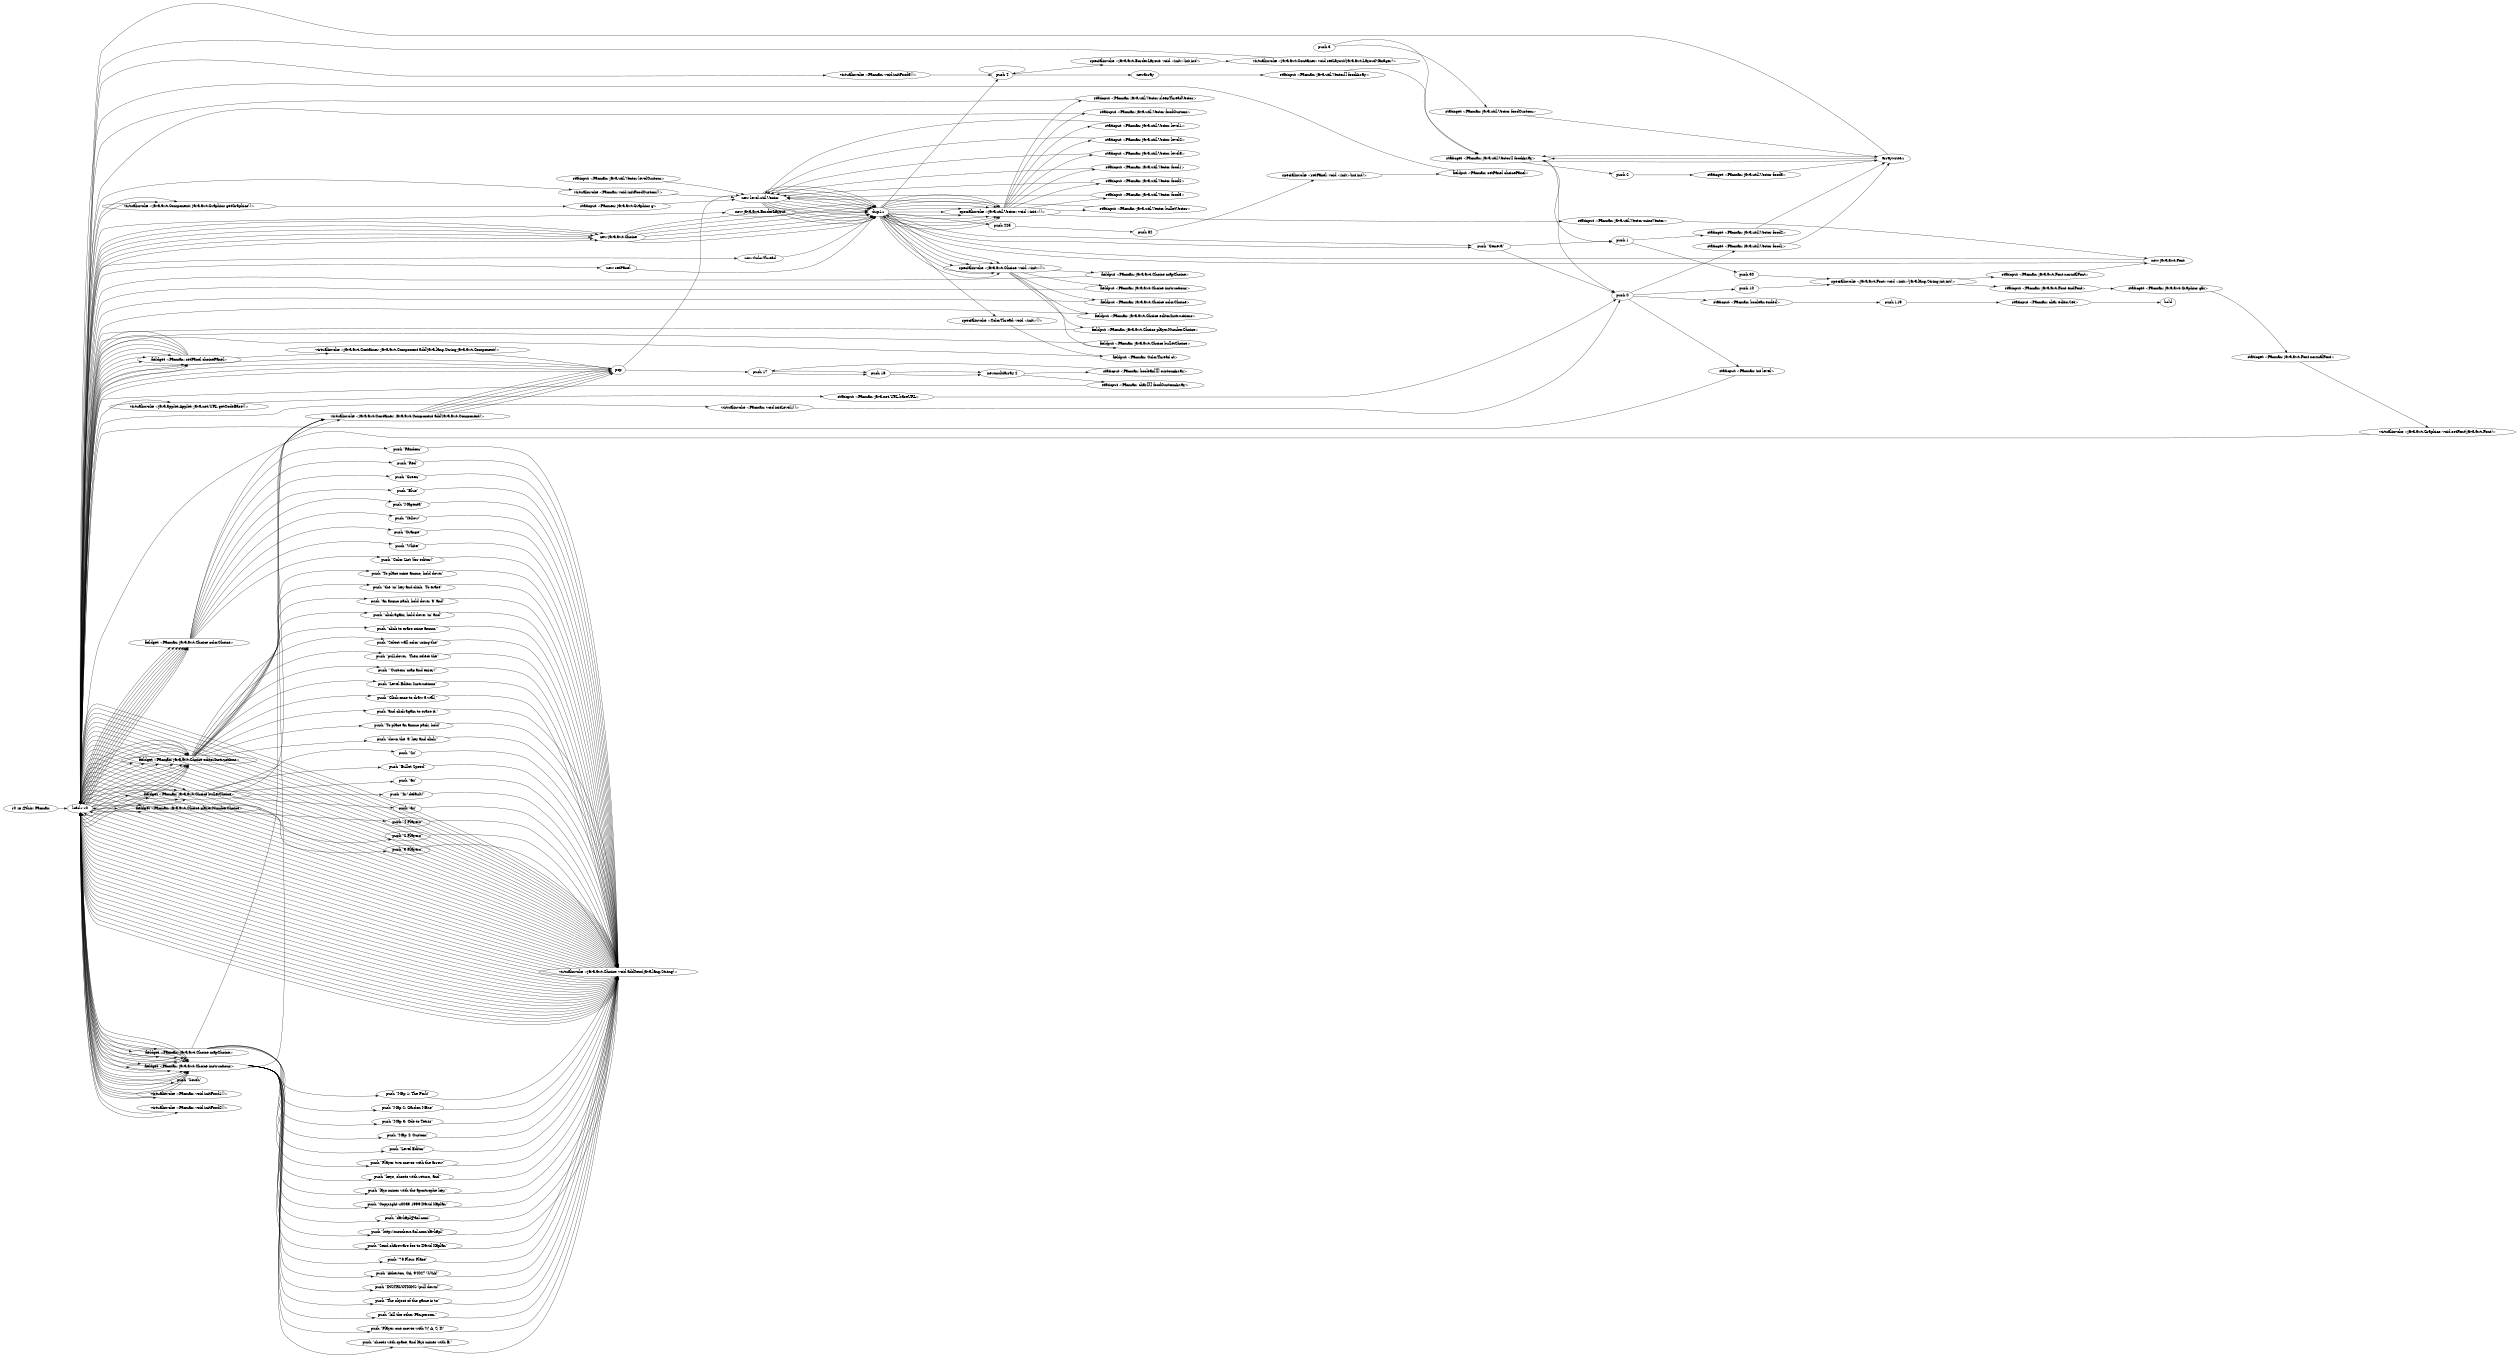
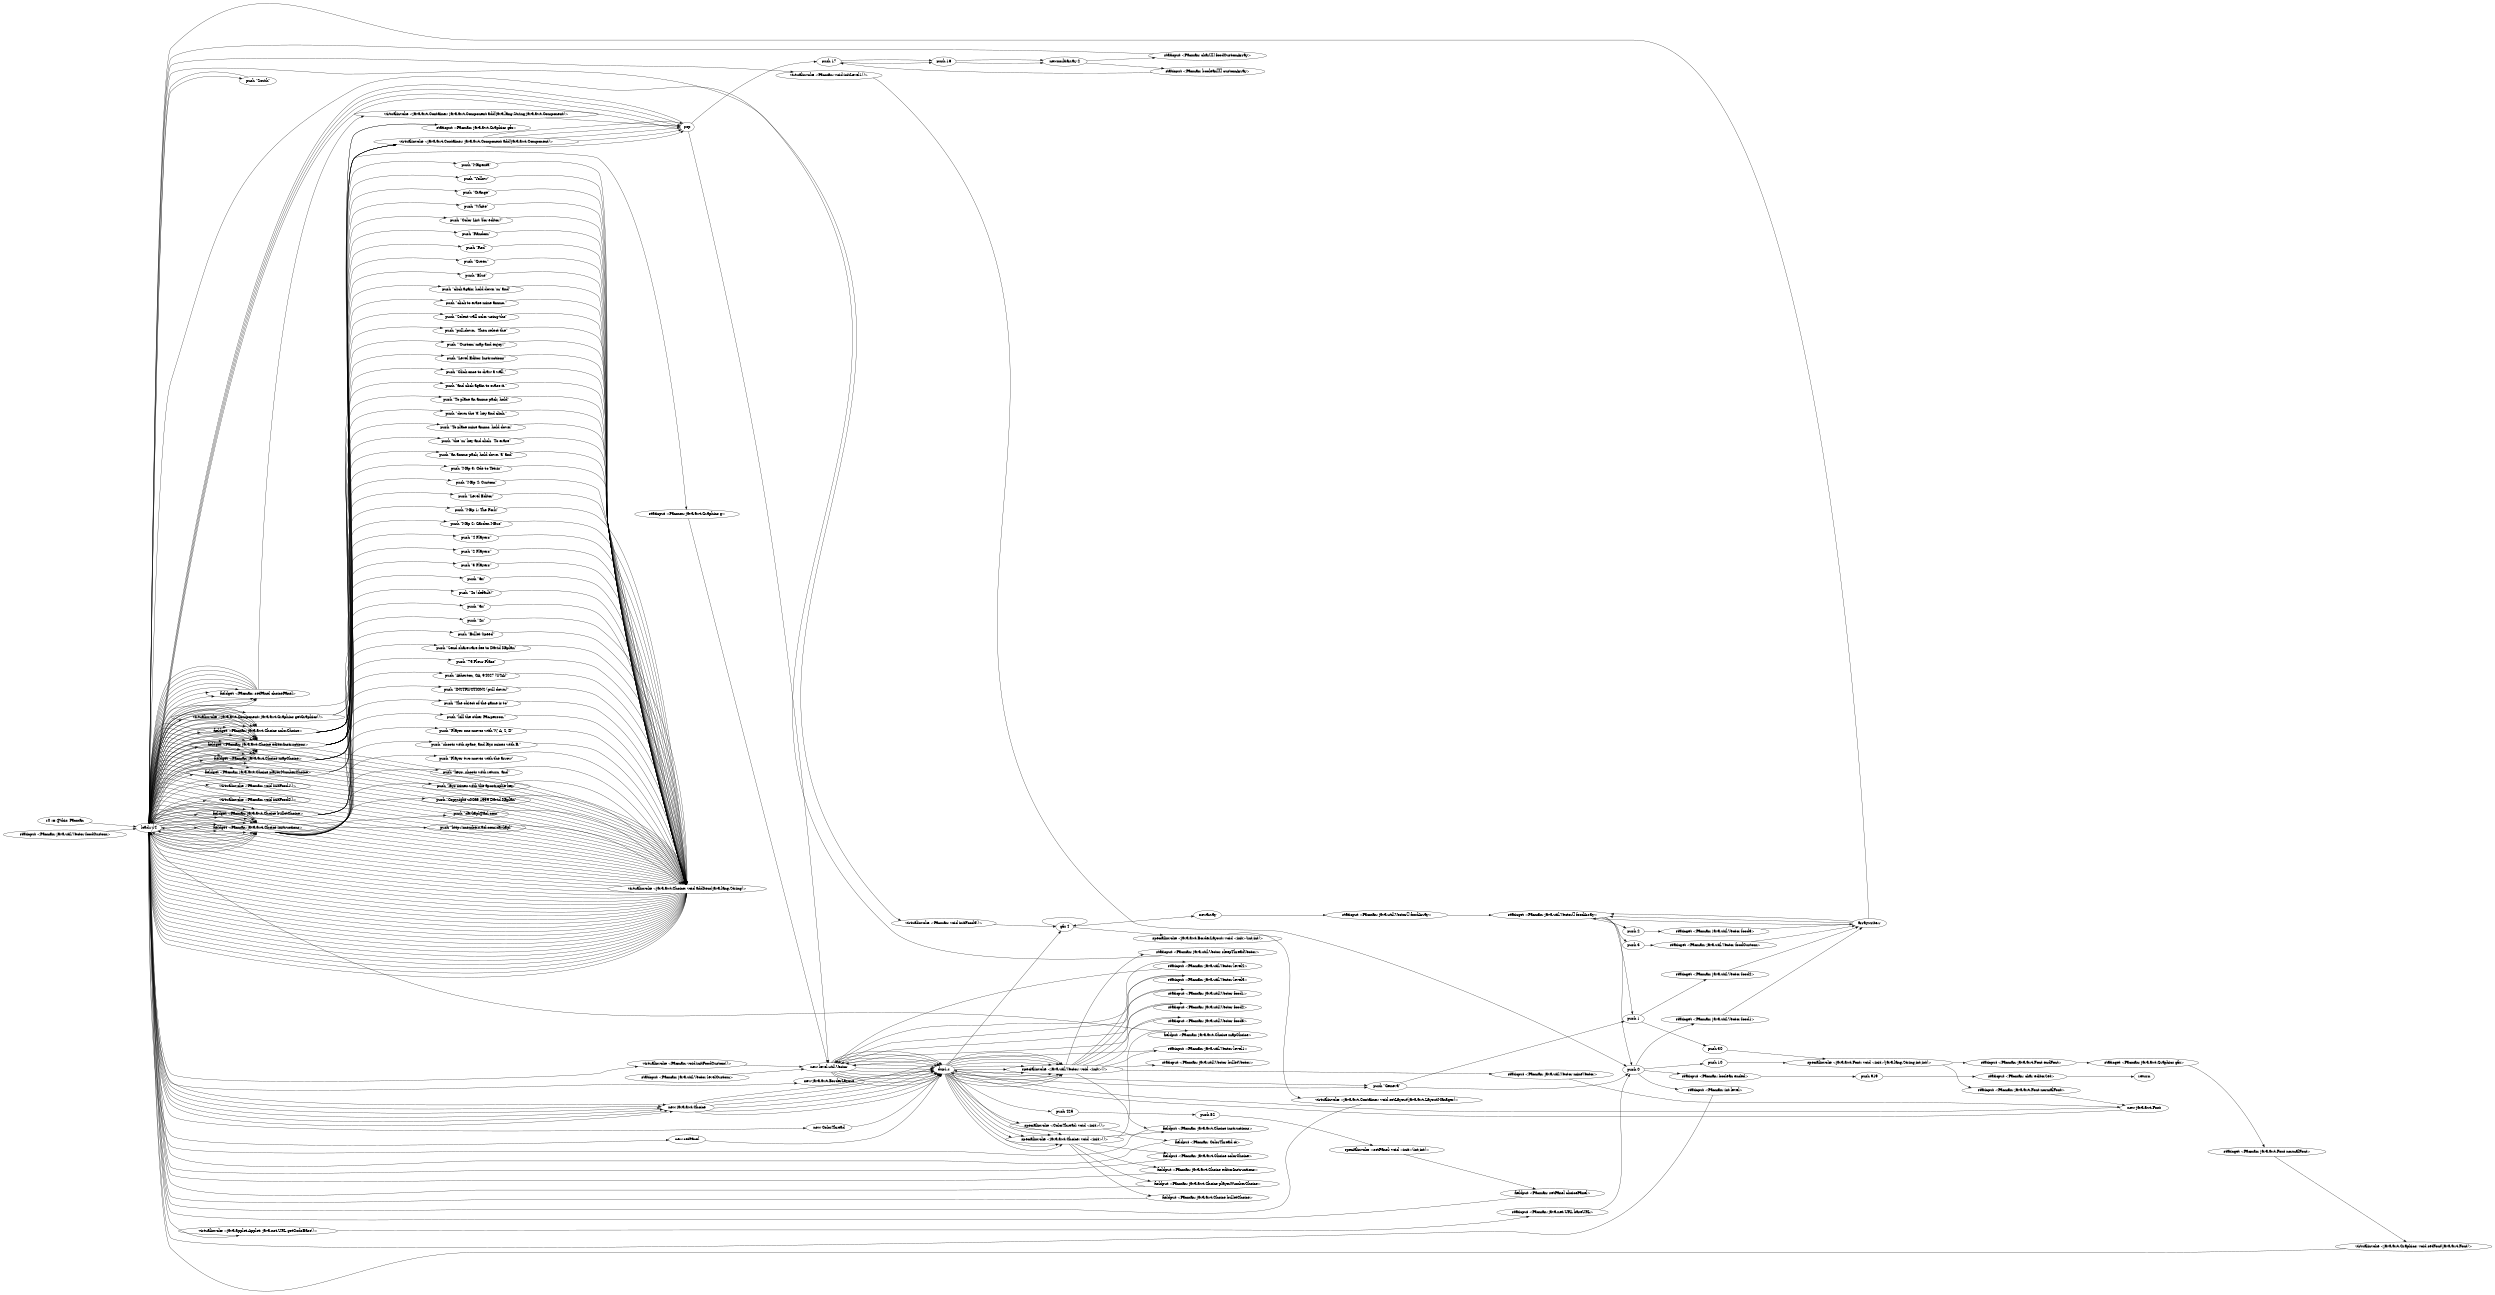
edge "push 3" -> "staticget <Pacman: java.util.Vector[] foodArray>": reversed
node "push 4": label "push 4" -> "gfx 4"
node "staticput <Pacman: java.awt.Graphics gfx>": added
edge "specialinvoke <java.util.Vector: void <init>()>" -> "staticput <Pacman: java.util.Vector foodCustom>": now "specialinvoke <java.util.Vector: void <init>()>" -> "fieldput <Pacman: java.awt.Choice instructions>"
edge "staticput <Pacman: java.util.Vector bulletVector>" -> "new level.util.Vector": removed
node "push 119": label "push 119" -> "push 919"
node "hold": label "hold" -> "return"
node "load.r r0": label "load.r r0" -> "load.r r4"
